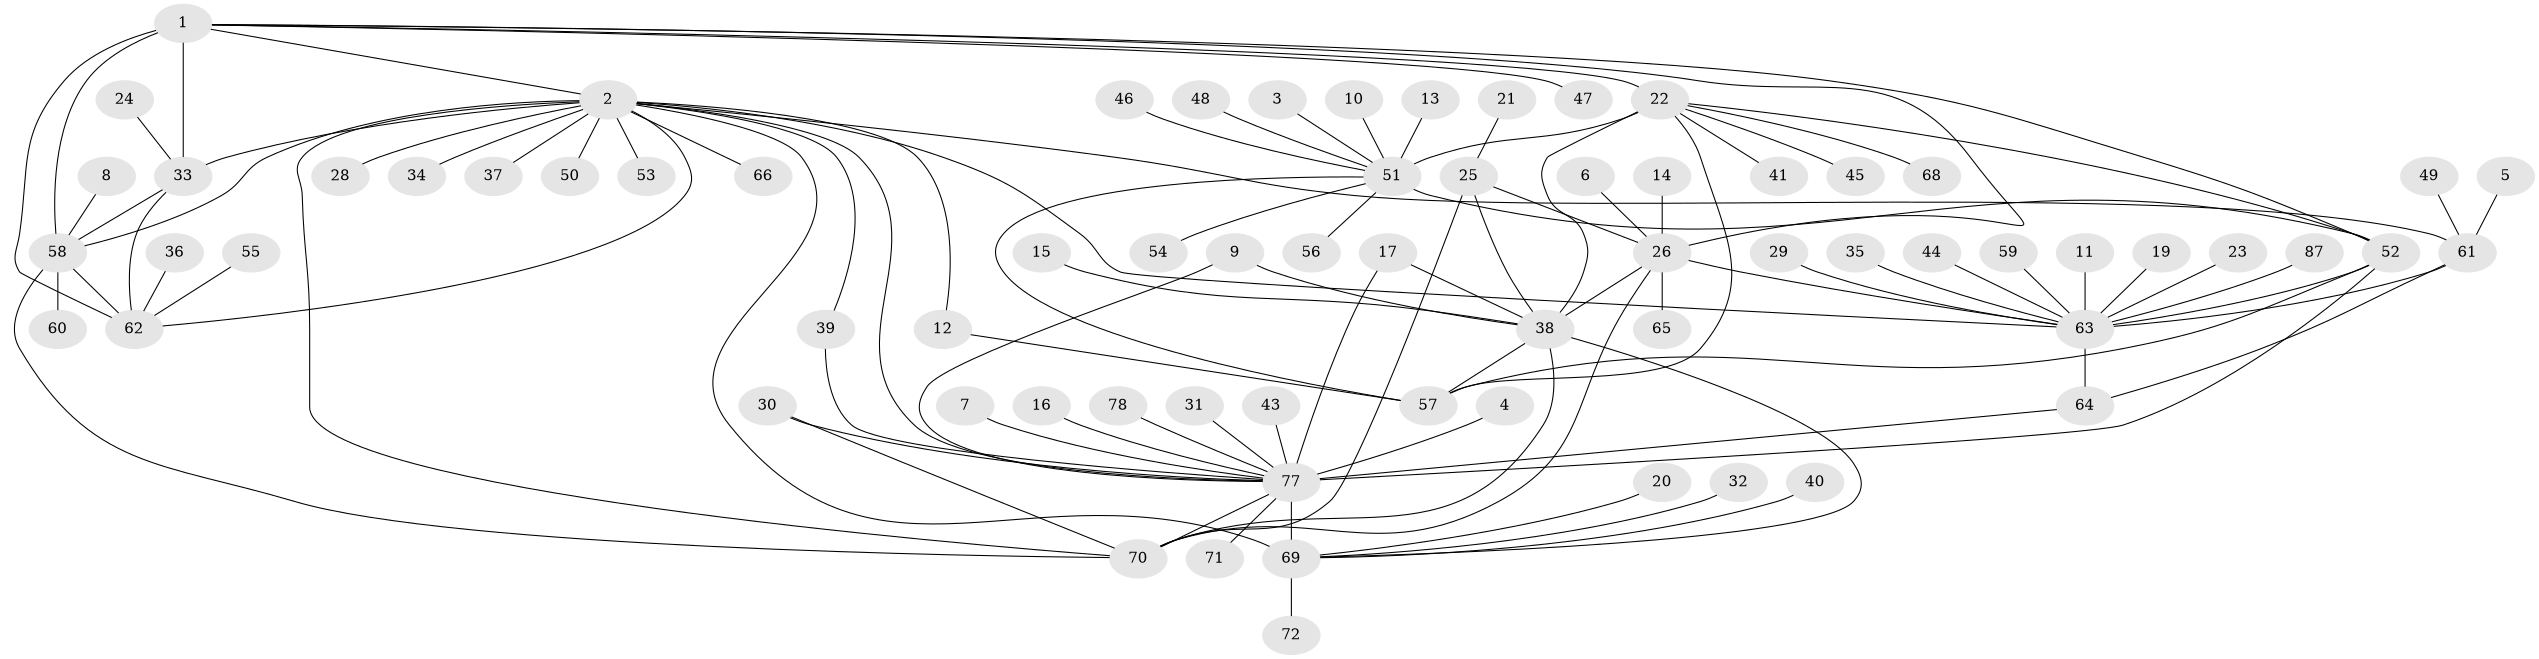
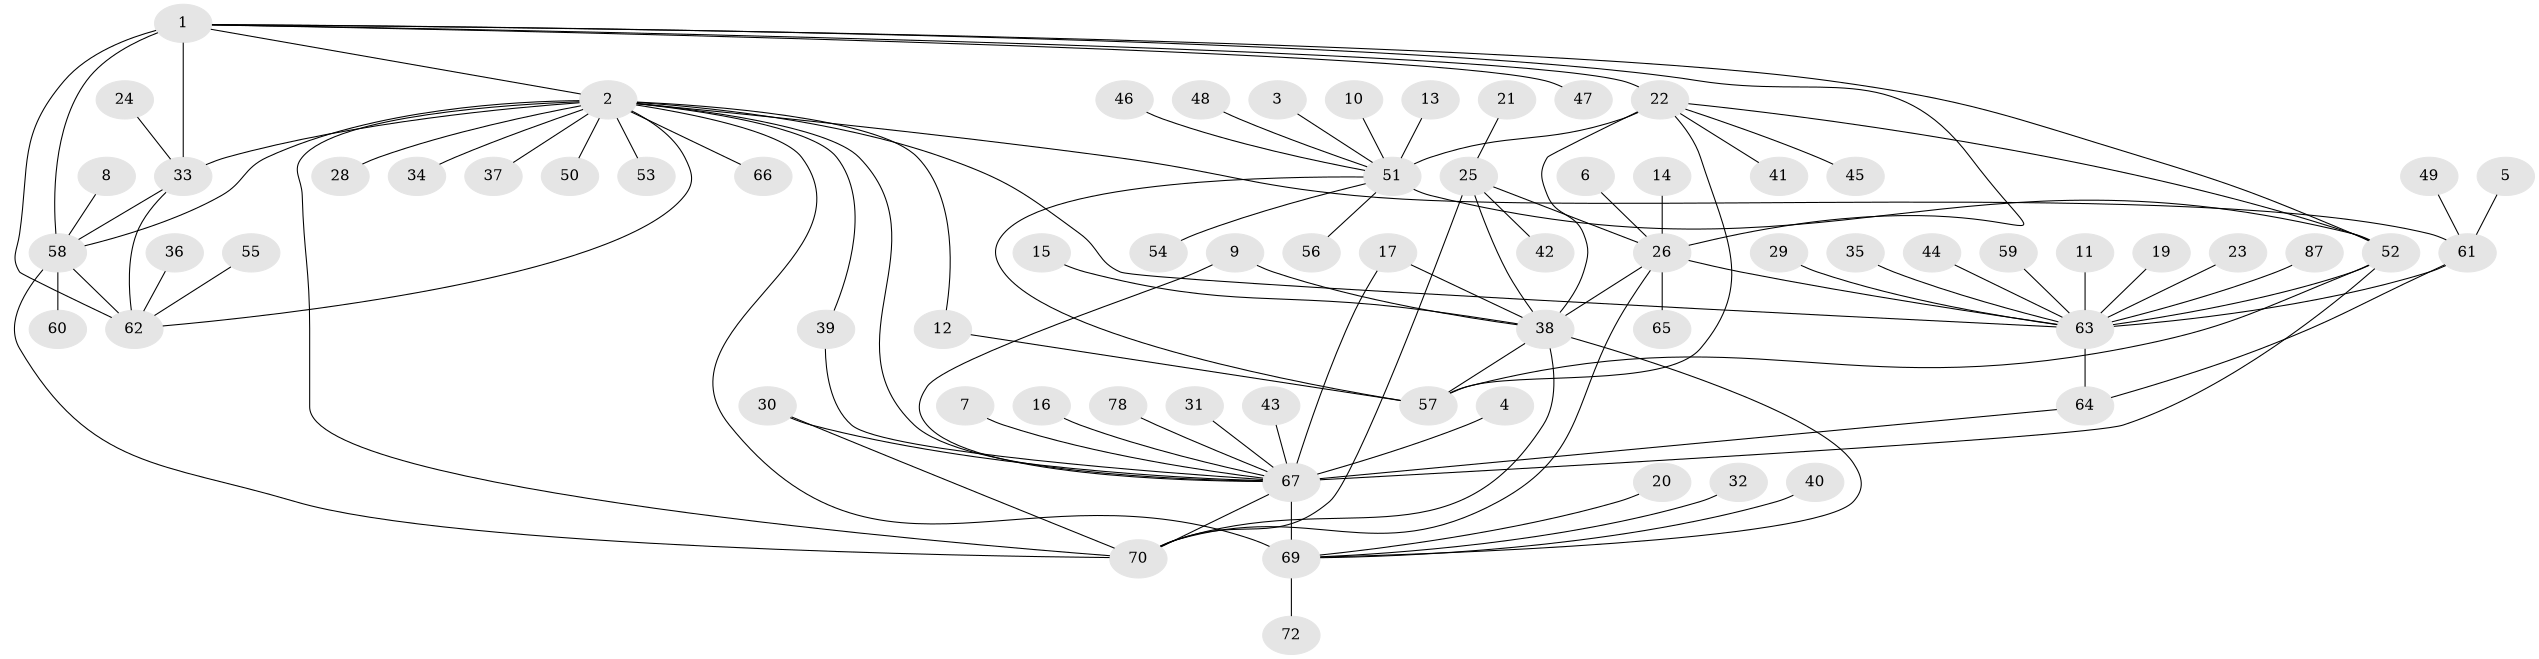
node "68": removed
node "42": added
node "77": label "77" -> "67"
node "71": removed
